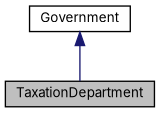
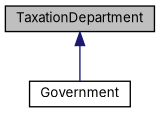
edge "TaxationDepartment" -> "Government": reversed
